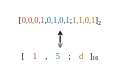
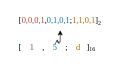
node "[ 1 , 5 ; d ]16": moved (60, 57) -> (57, 48)
